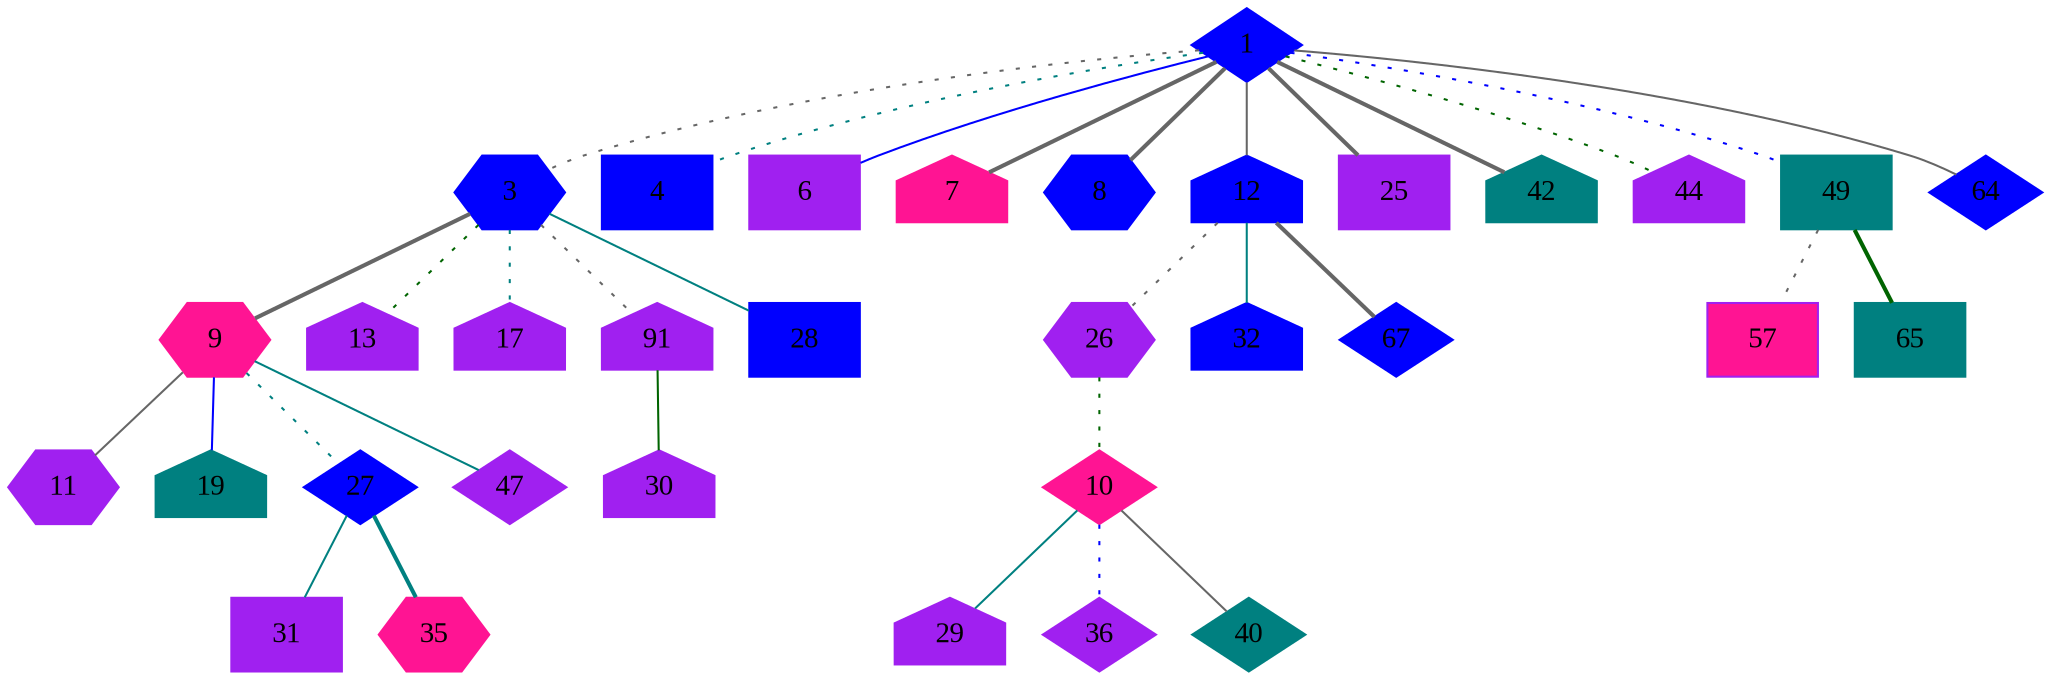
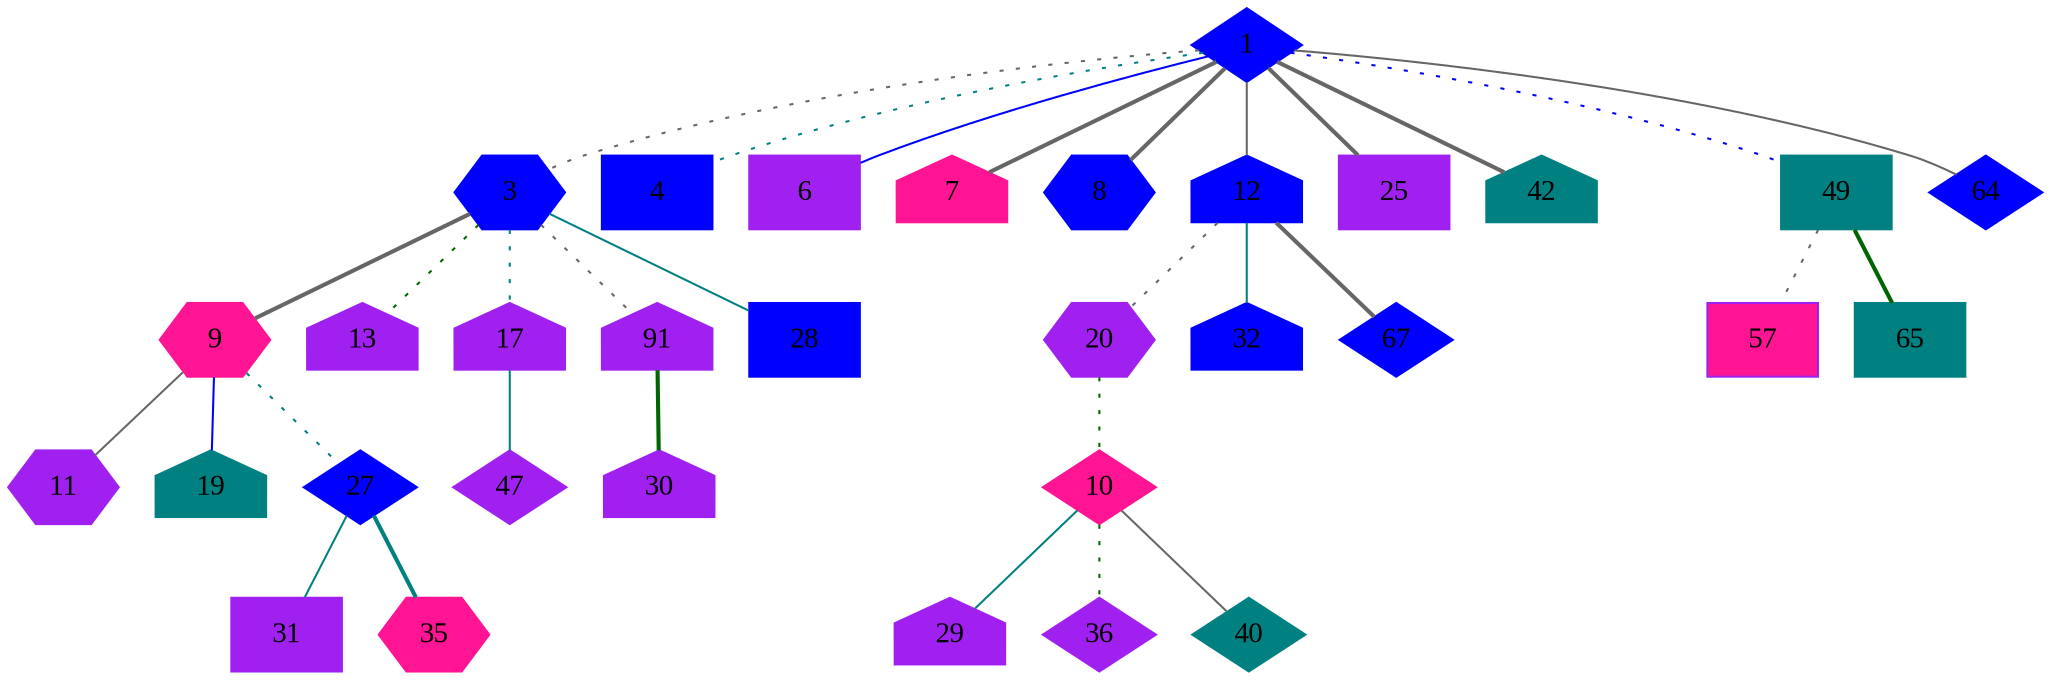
node "44": removed
node "26": label "26" -> "20"
edge "91" -- "30": style solid -> bold
edge "9" -- "47": now "17" -- "47"
edge "10" -- "36": color blue -> darkgreen
